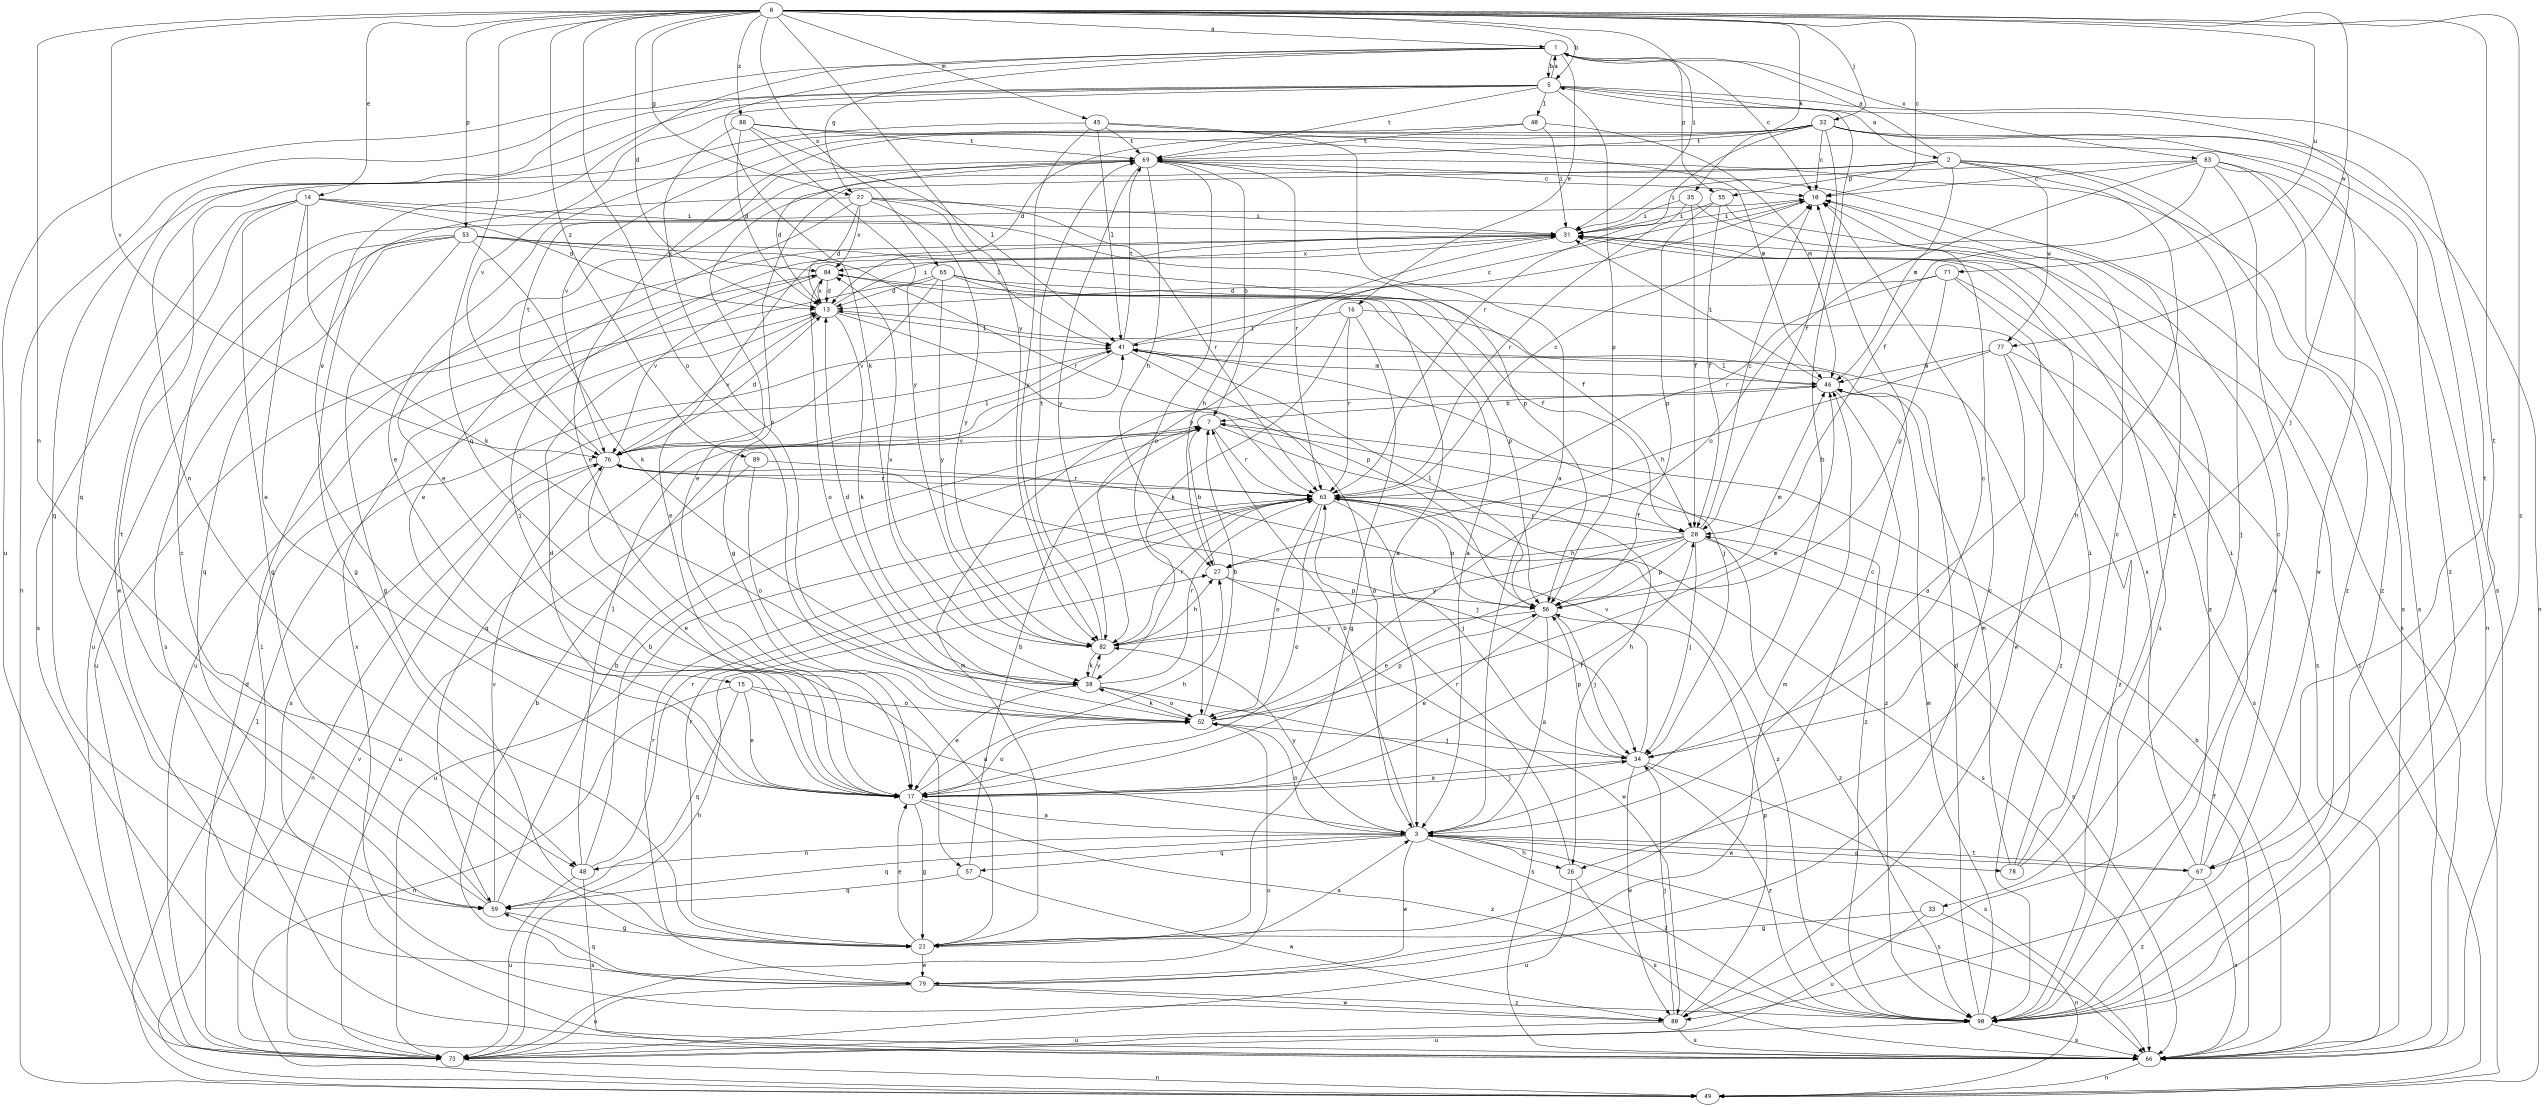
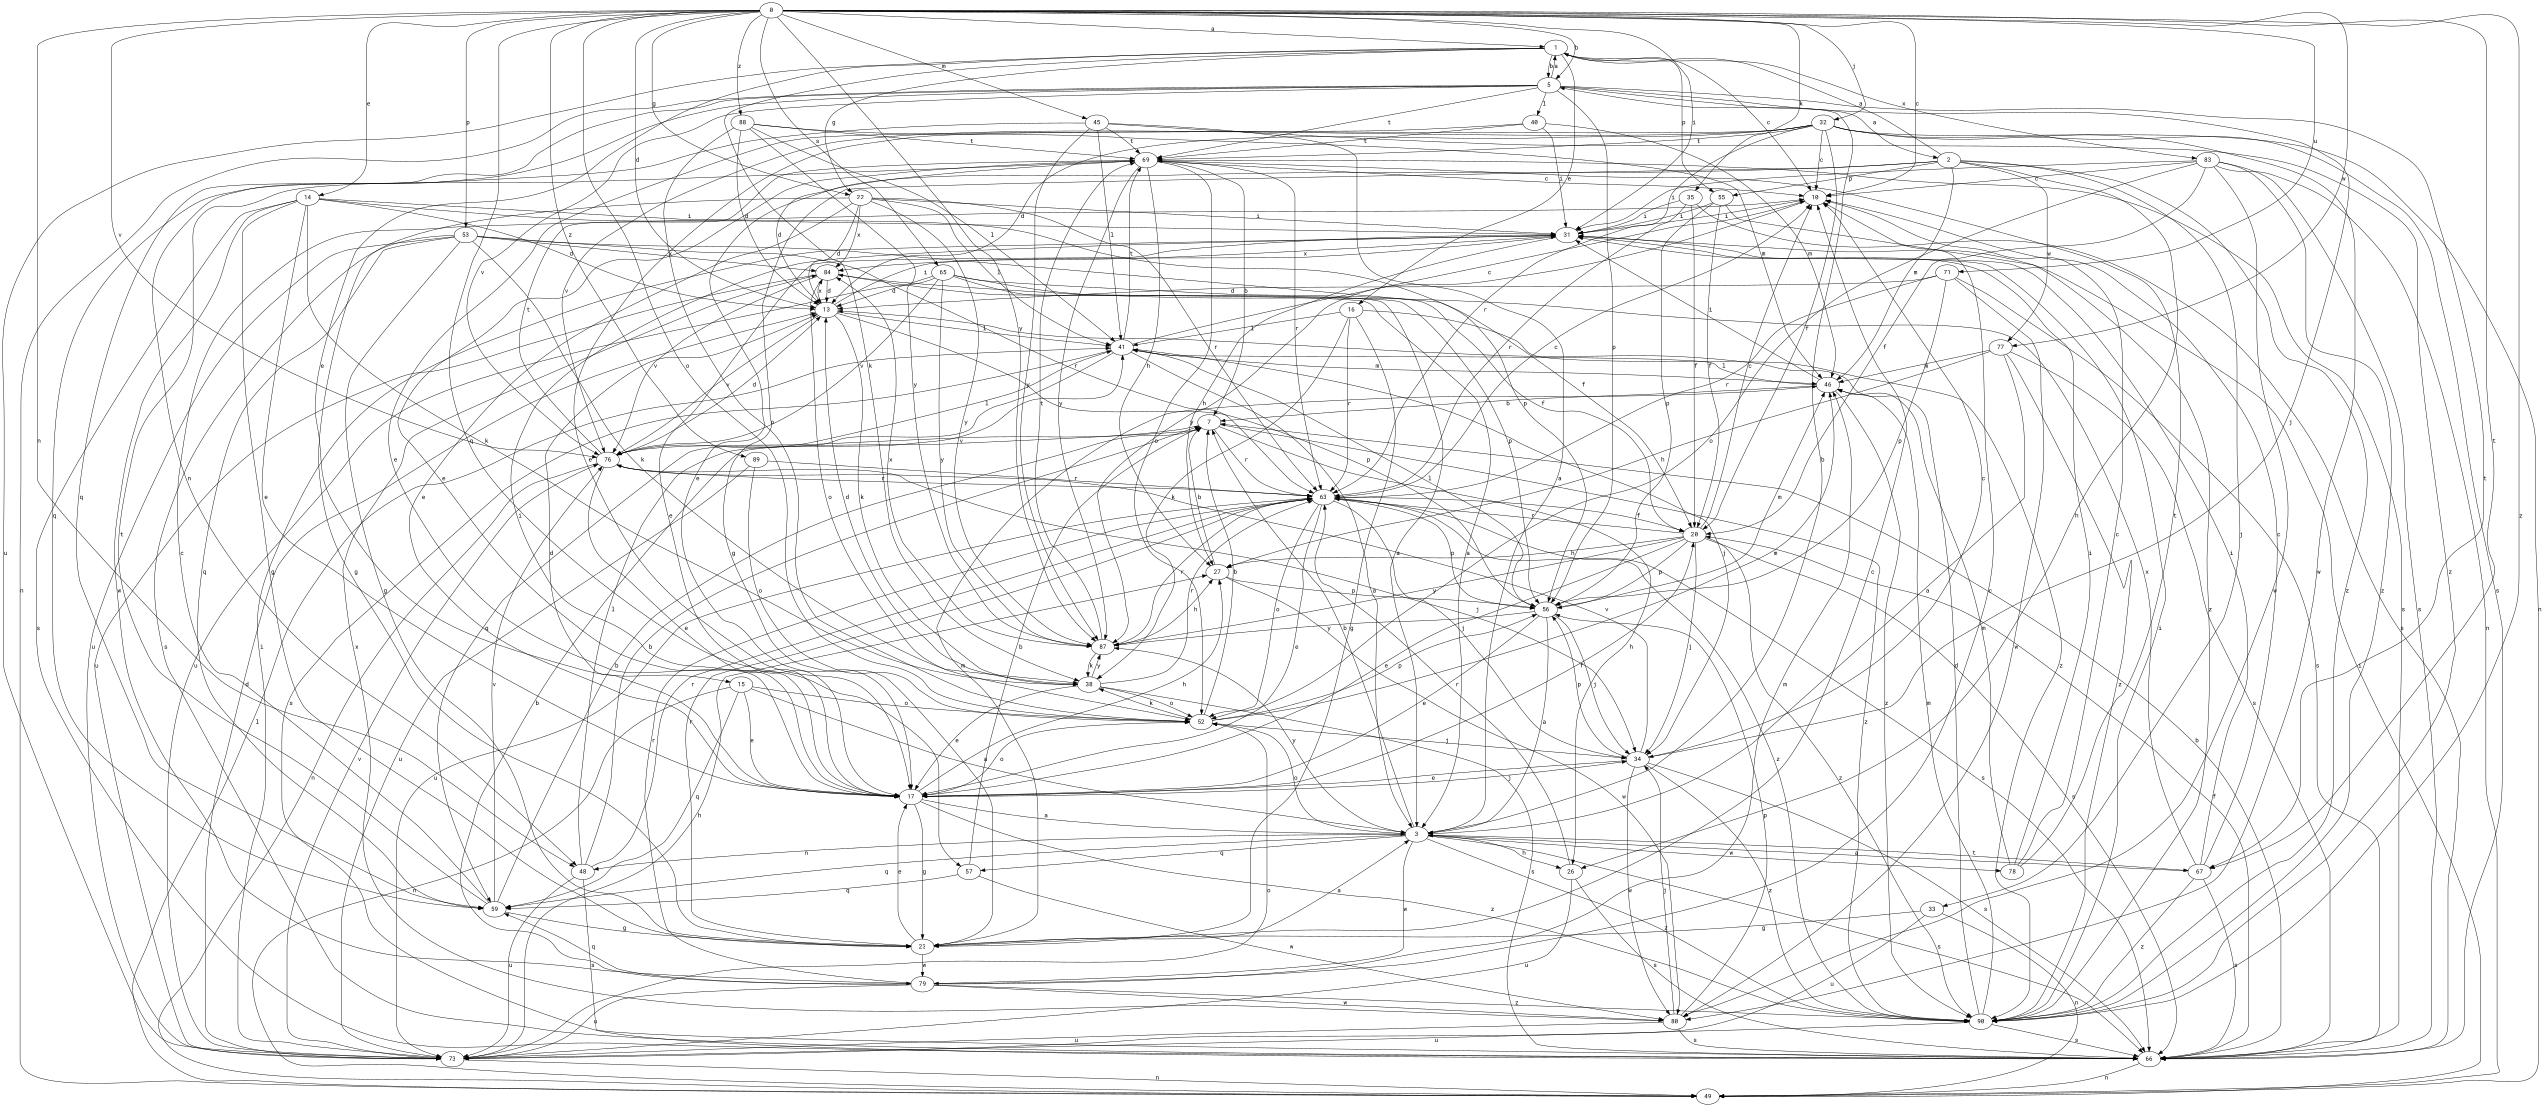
node "82": label "82" -> "87"
